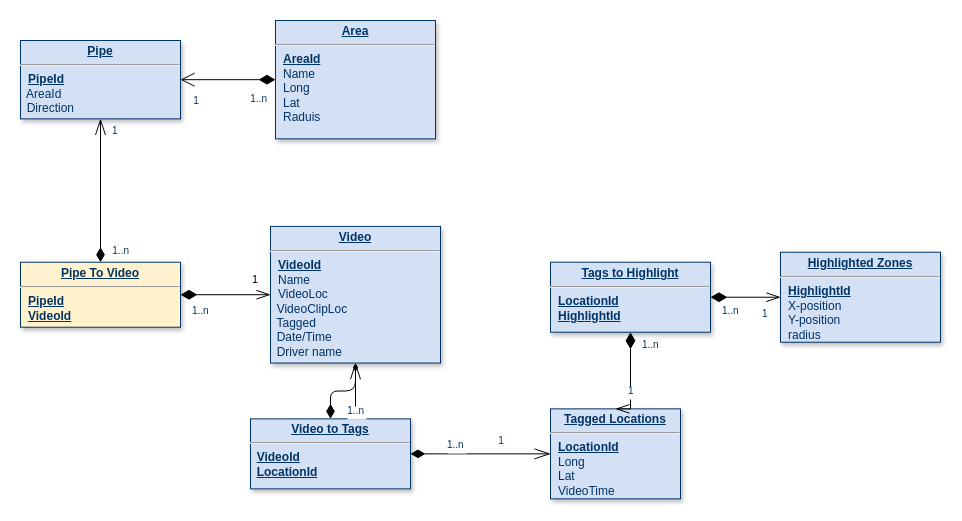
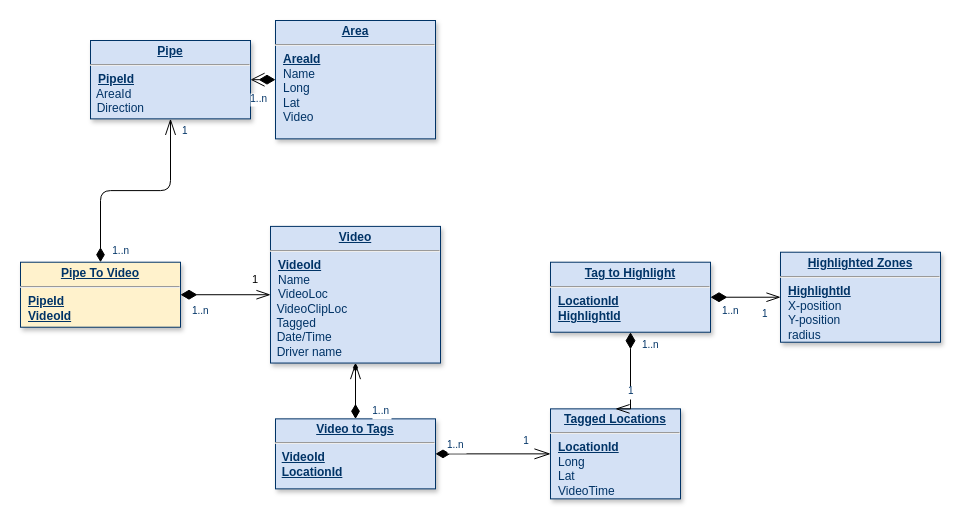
node "Area AreaId Name Long Lat Raduis": label "Area AreaId Name Long Lat Raduis" -> "Area AreaId Name Long Lat Video"
node "Pipe PipeId AreaId Direction": moved (101, 80) -> (171, 80)
node "Tags to Highlight LocationId HighlightId": label "Tags to Highlight LocationId HighlightId" -> "Tag to Highlight LocationId HighlightId"
node "Video to Tags VideoId LocationId": moved (331, 454) -> (356, 454)
